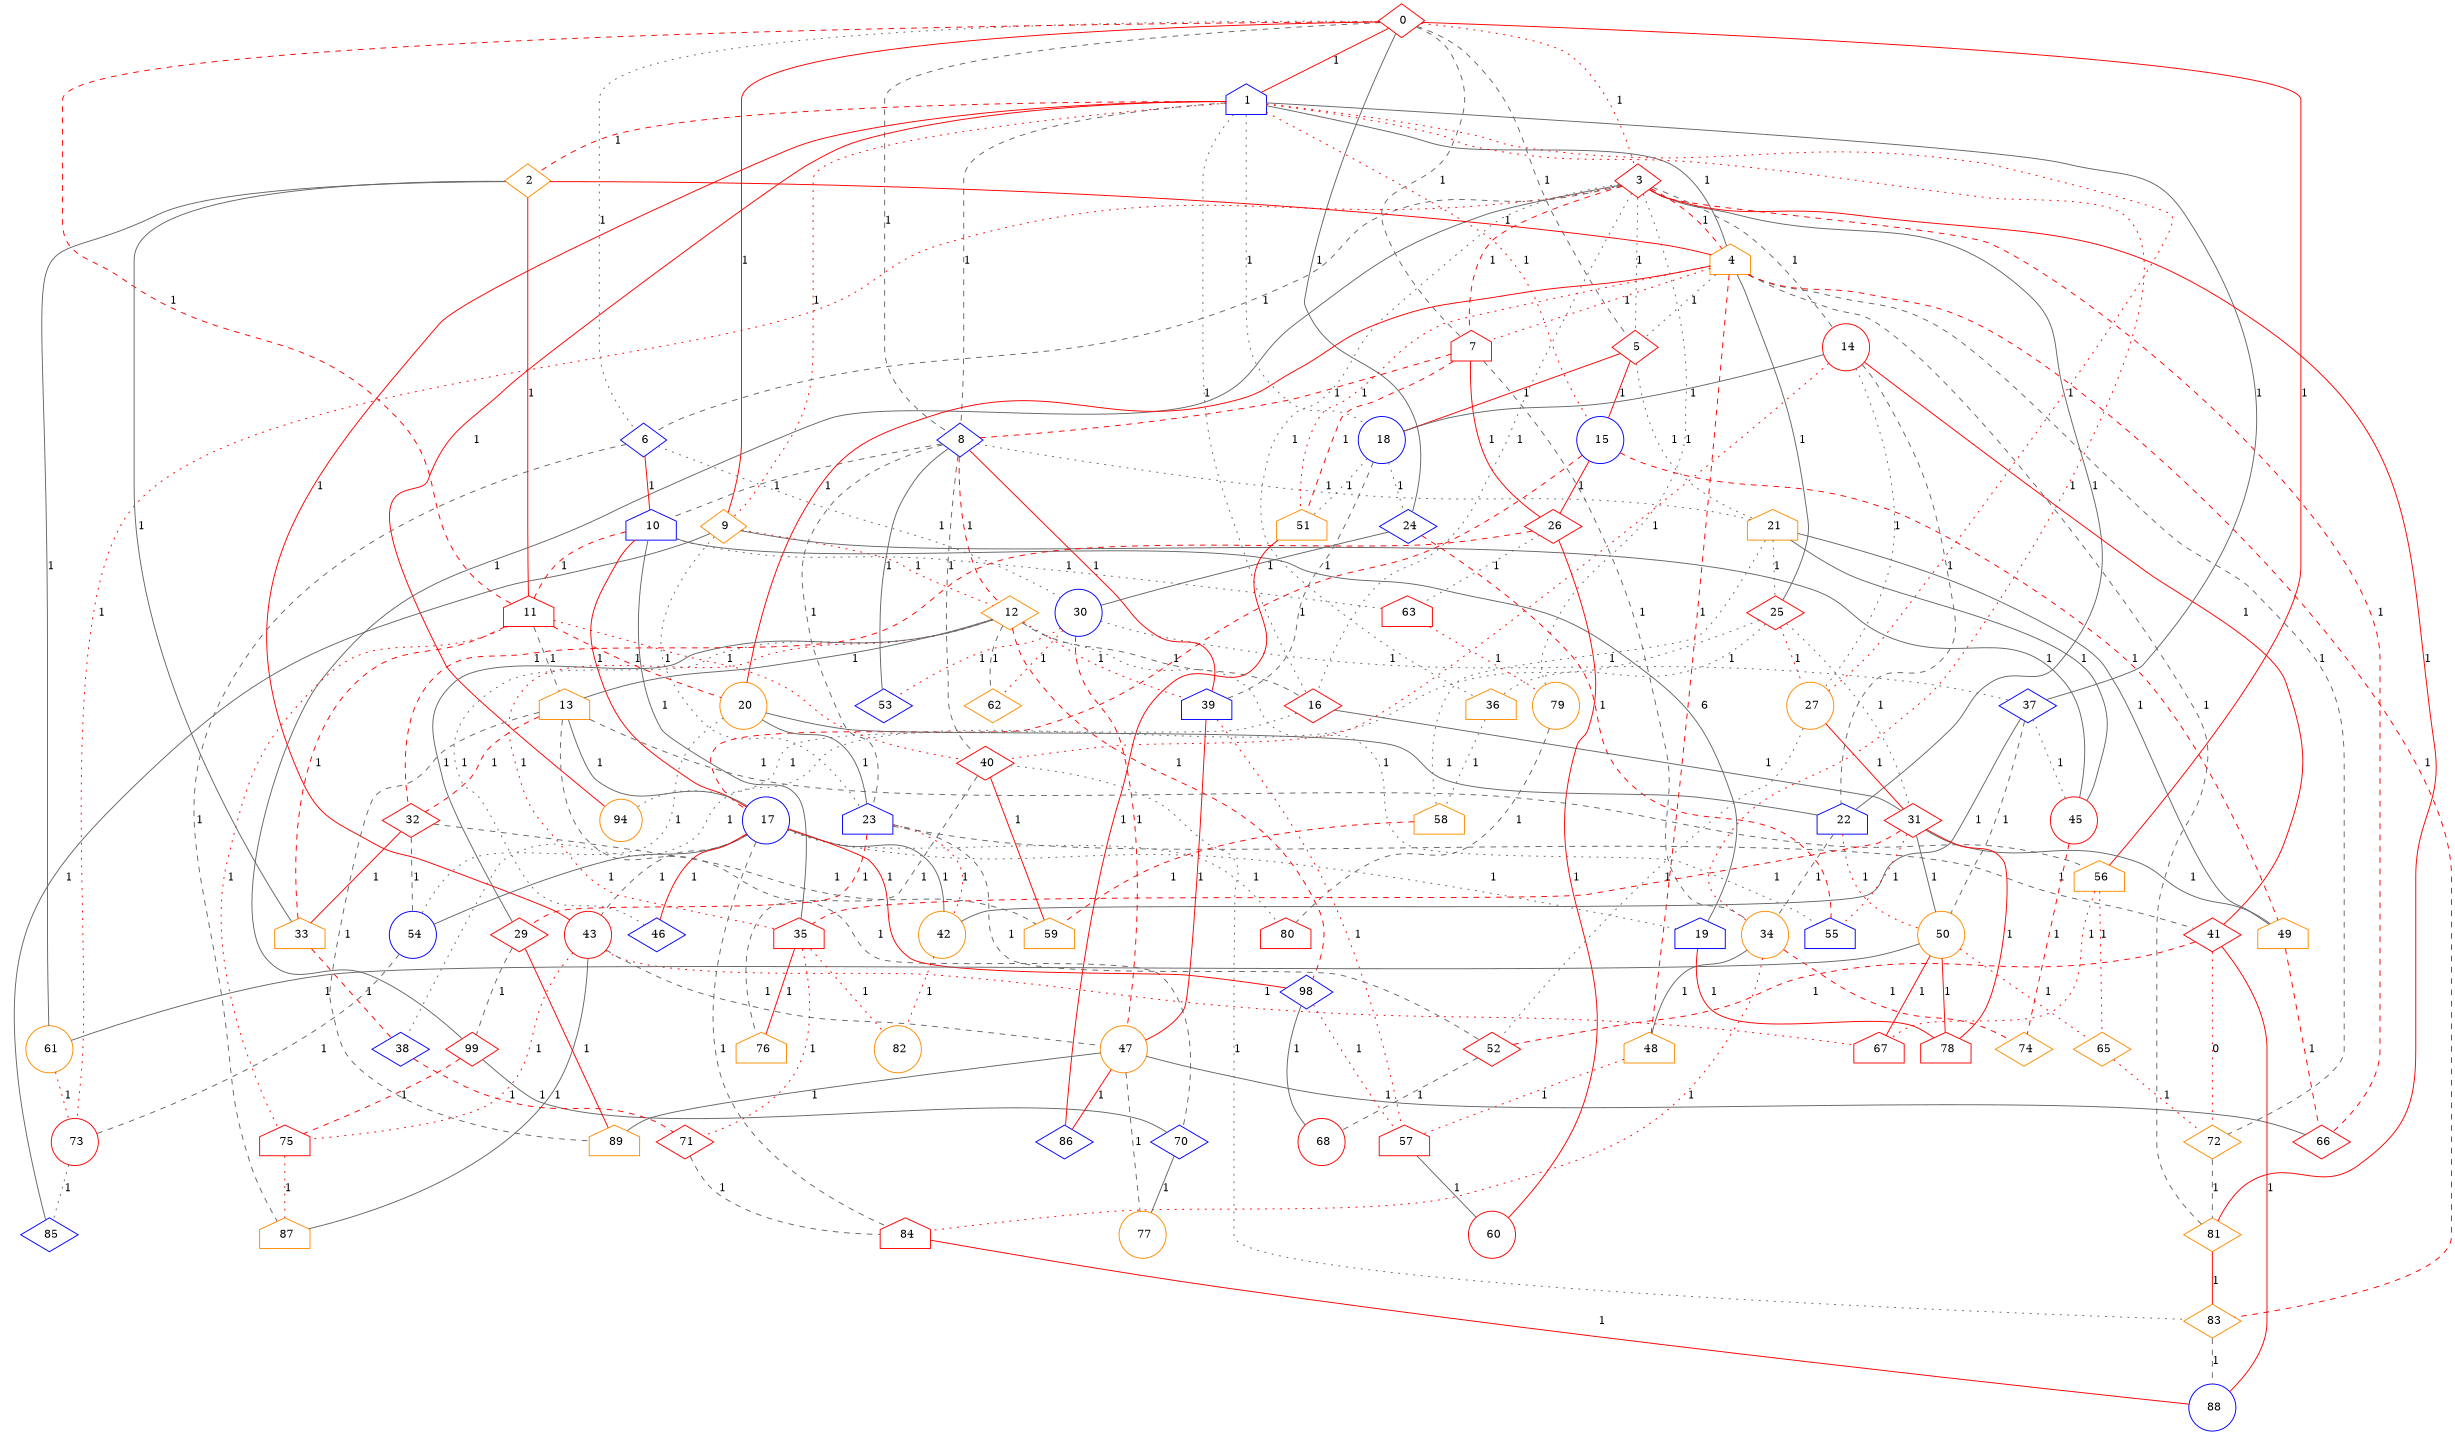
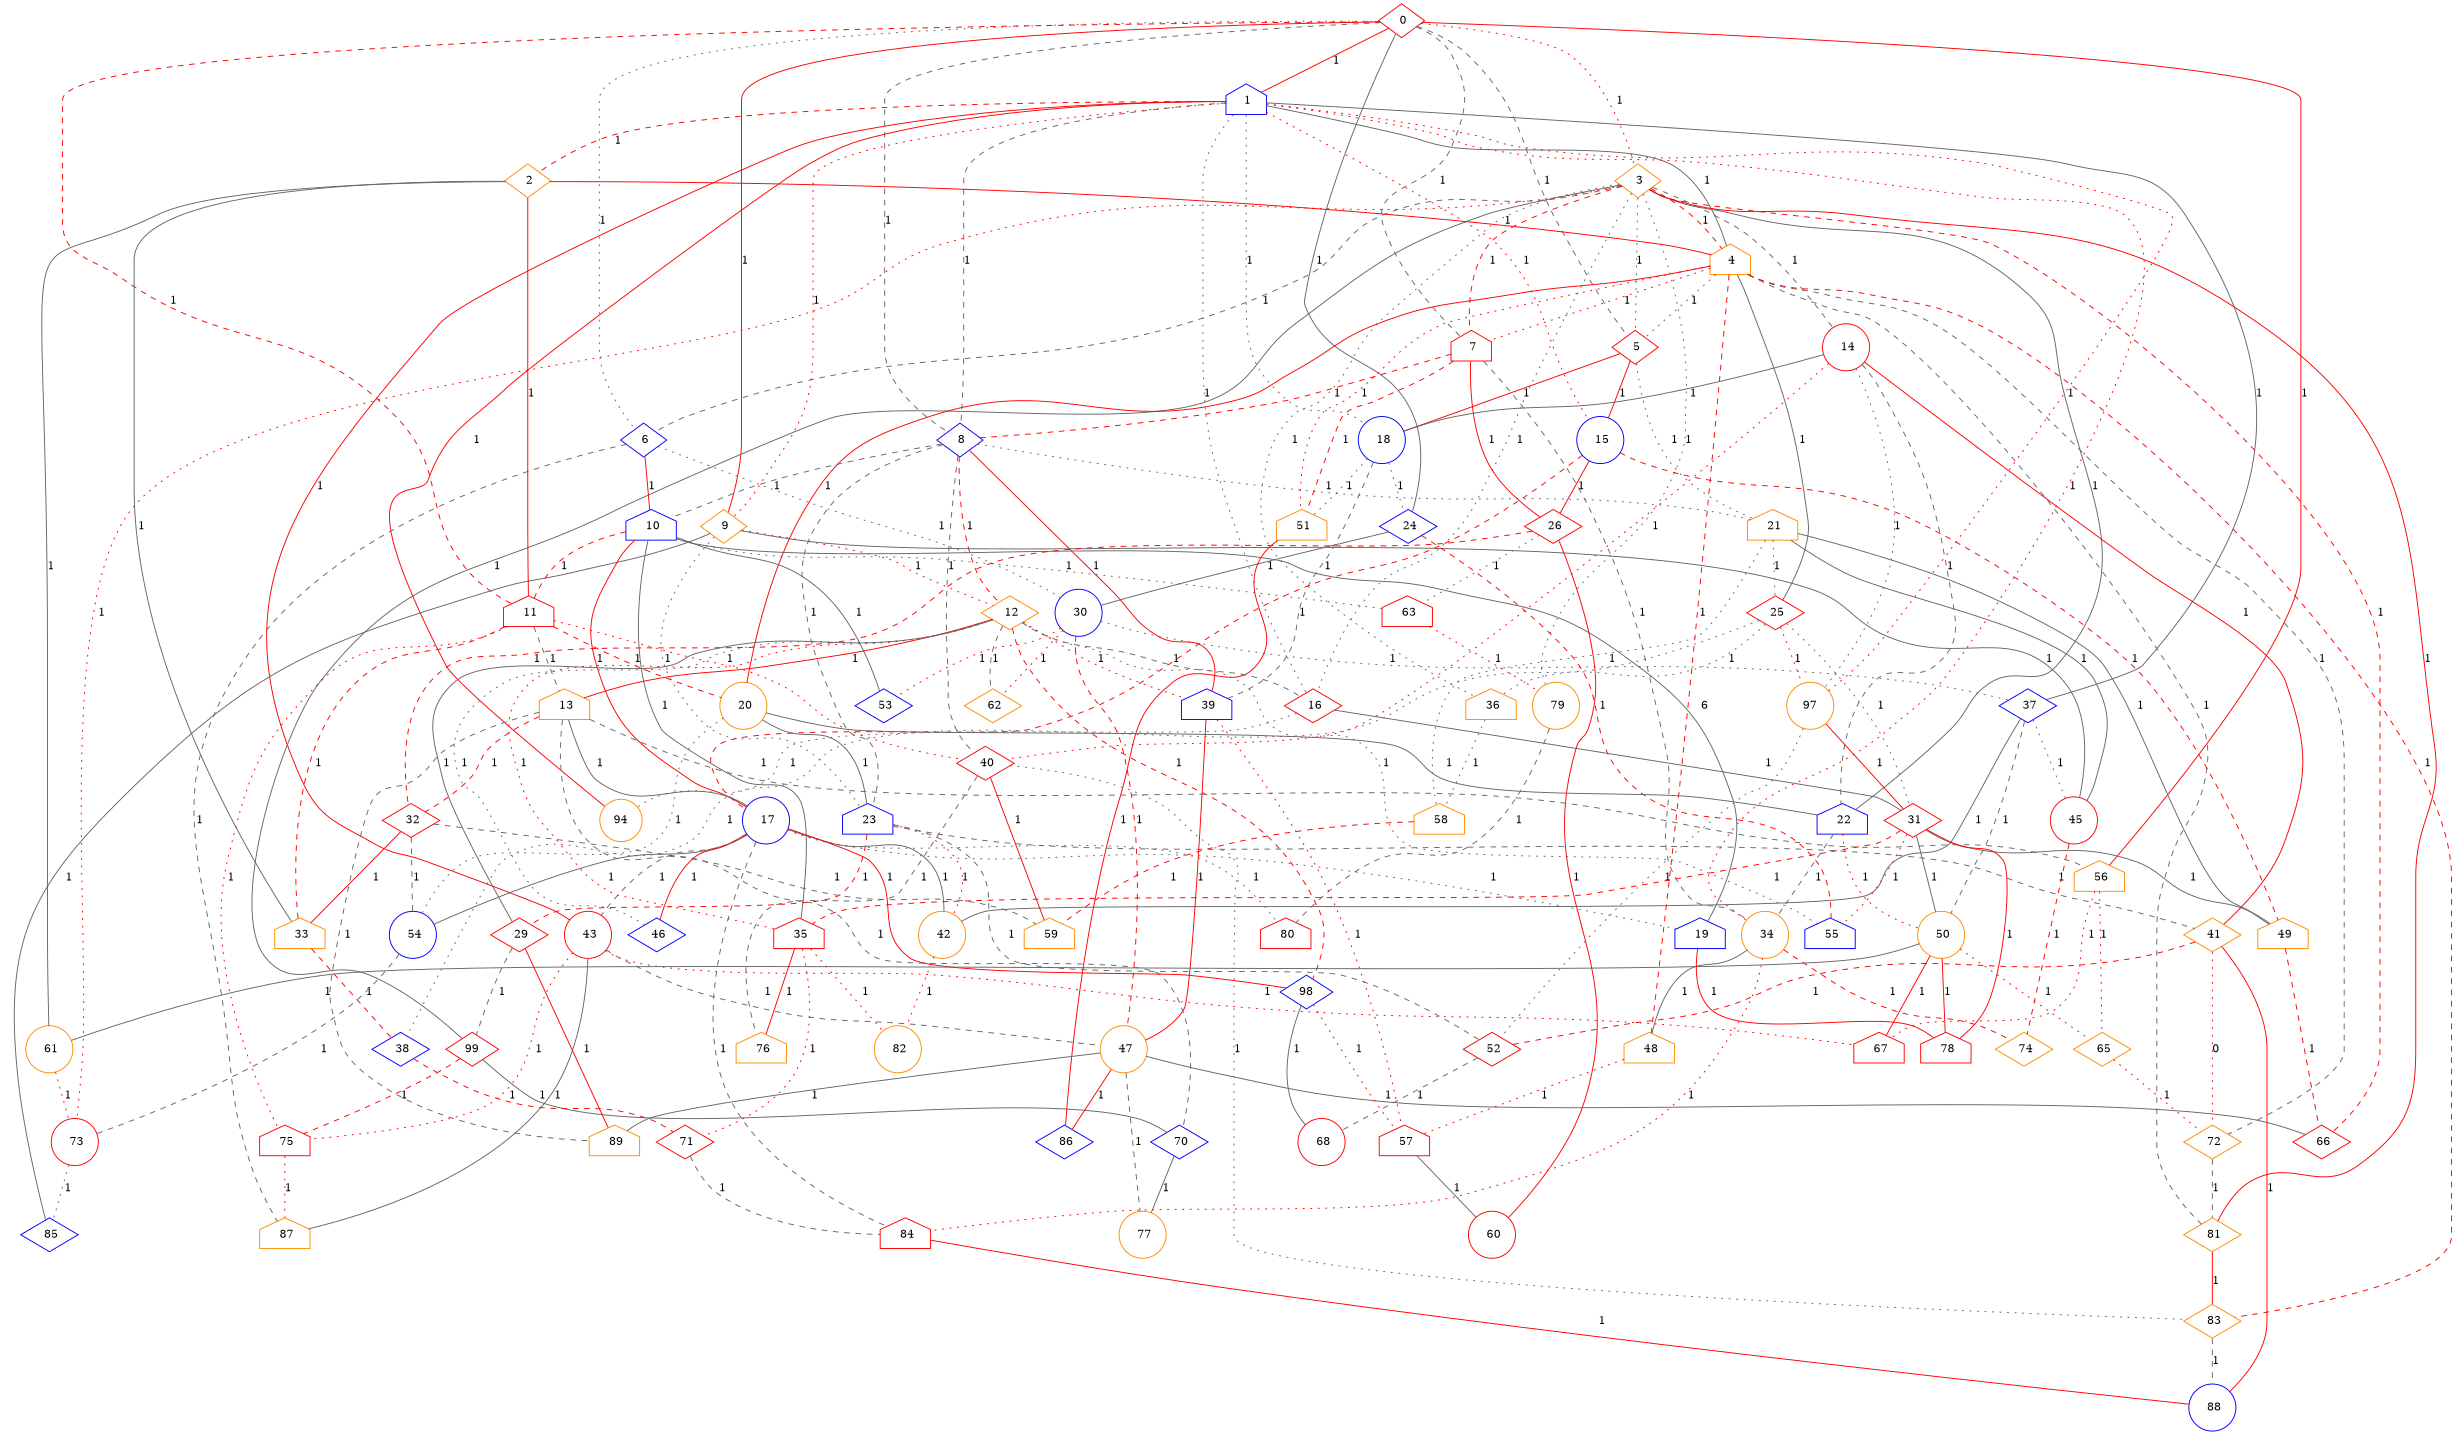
node "3": color red -> darkorange
edge "8" -- "53": now "10" -- "53"
edge "12" -- "13": color gray40 -> red
node "27": label "27" -> "97"
node "41": color red -> darkorange
